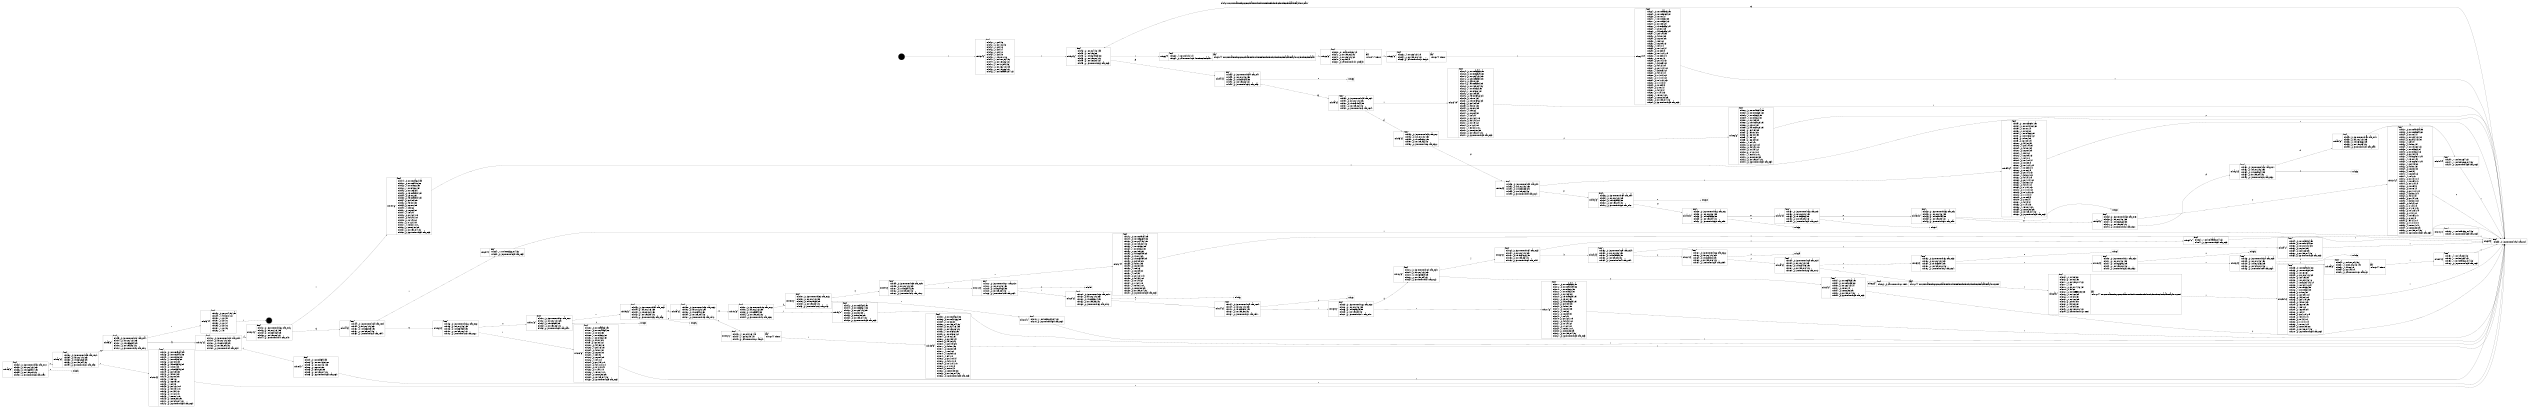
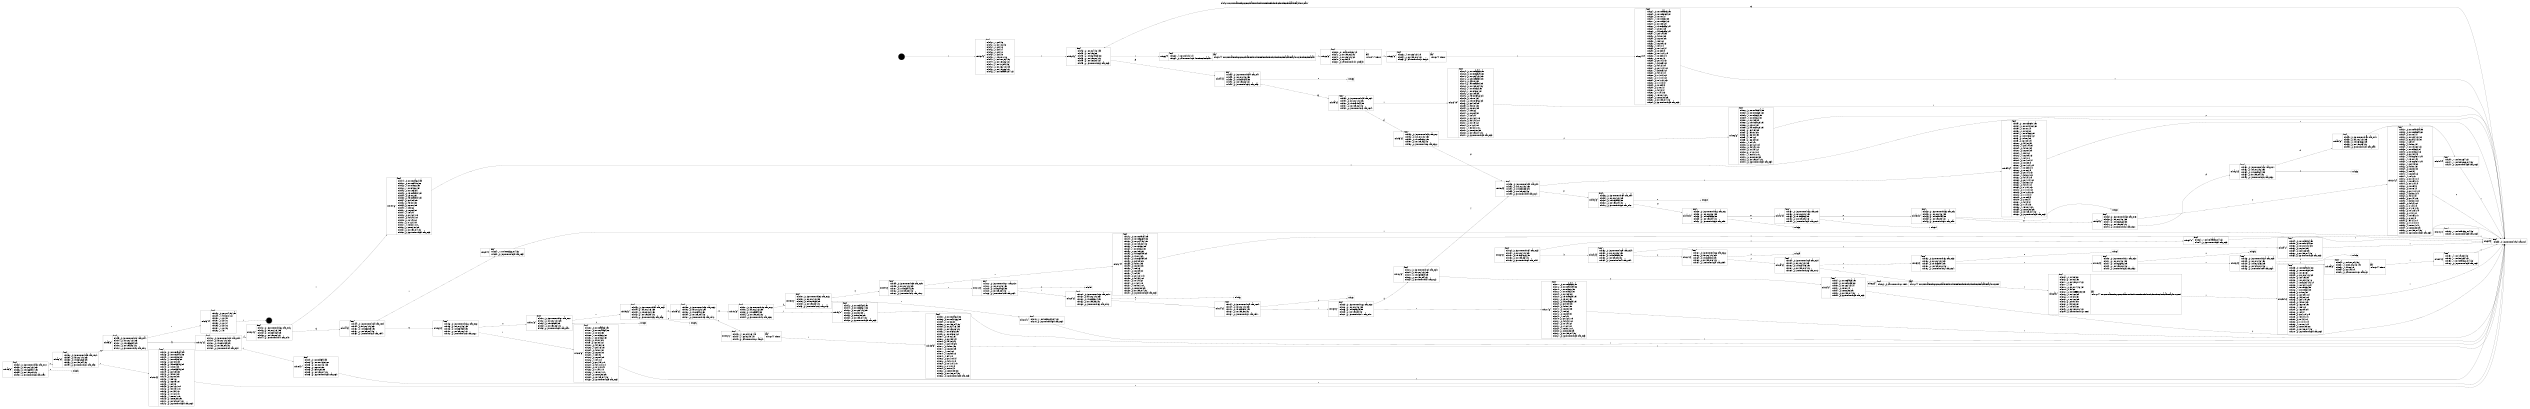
edge "0x401c76 [25]" -> "0x401c8f [25]": now "0x401c76 [25]" -> "0x4019ec [25]"
